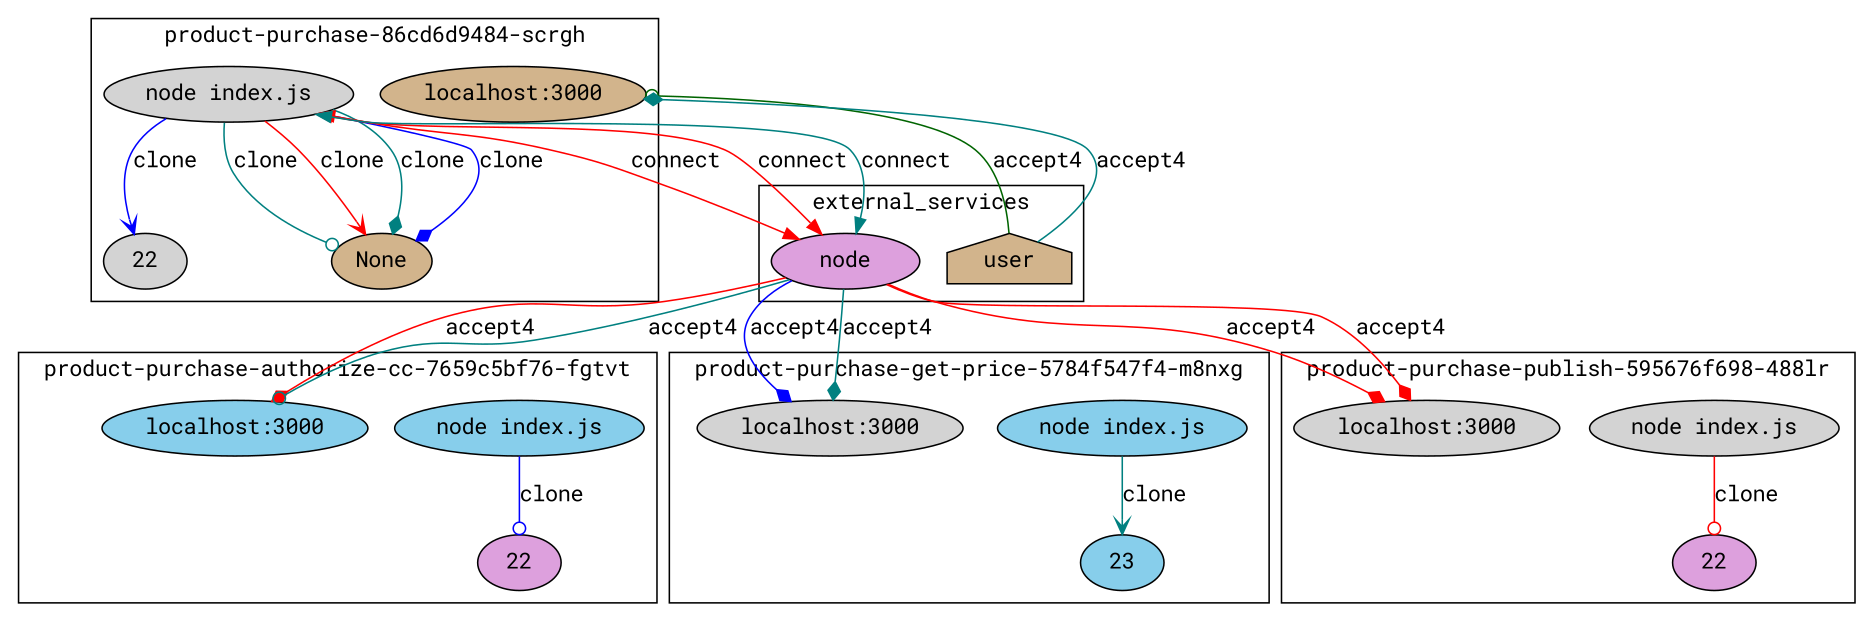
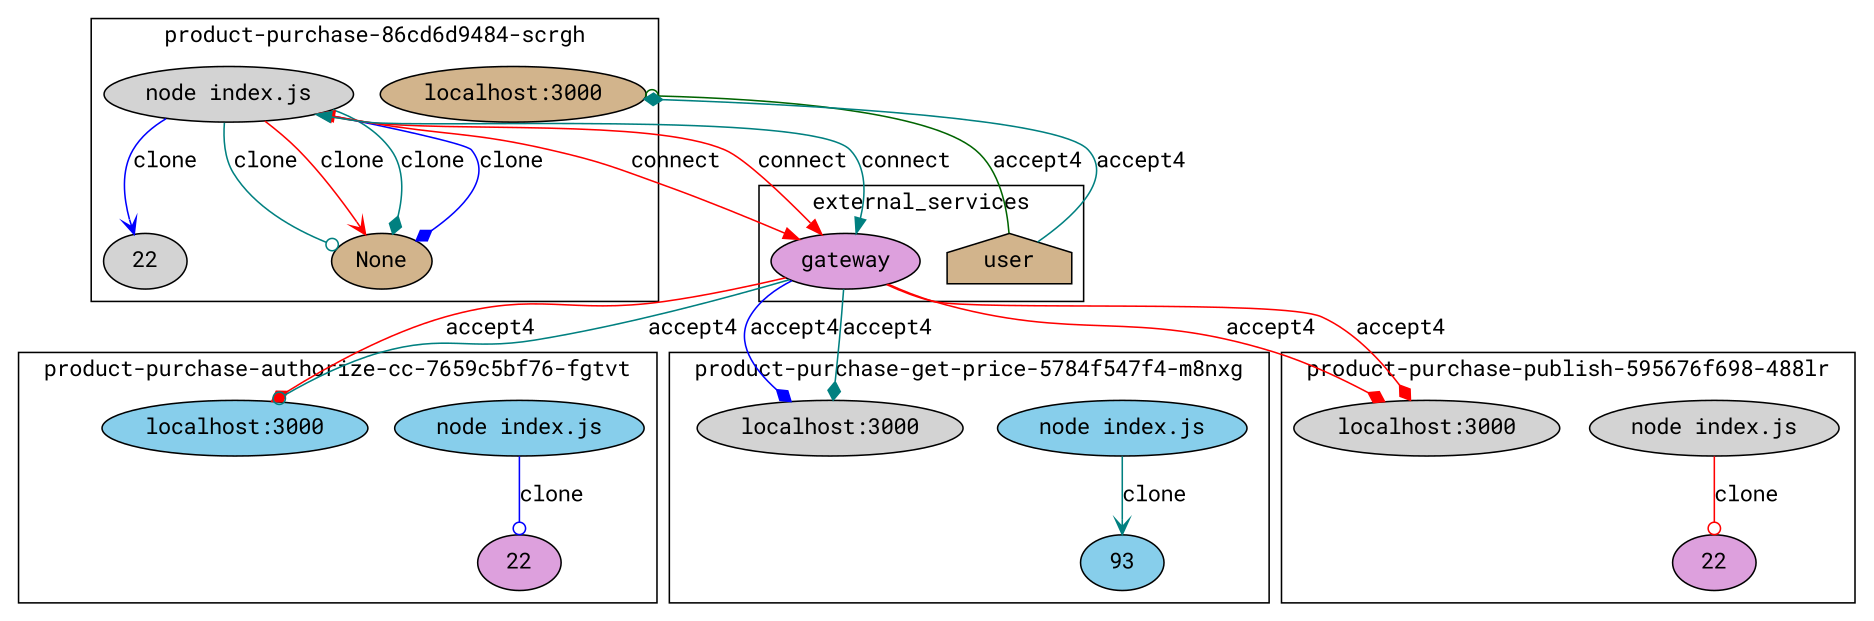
node "node": label "node" -> "gateway"
node "23": label "23" -> "93"
